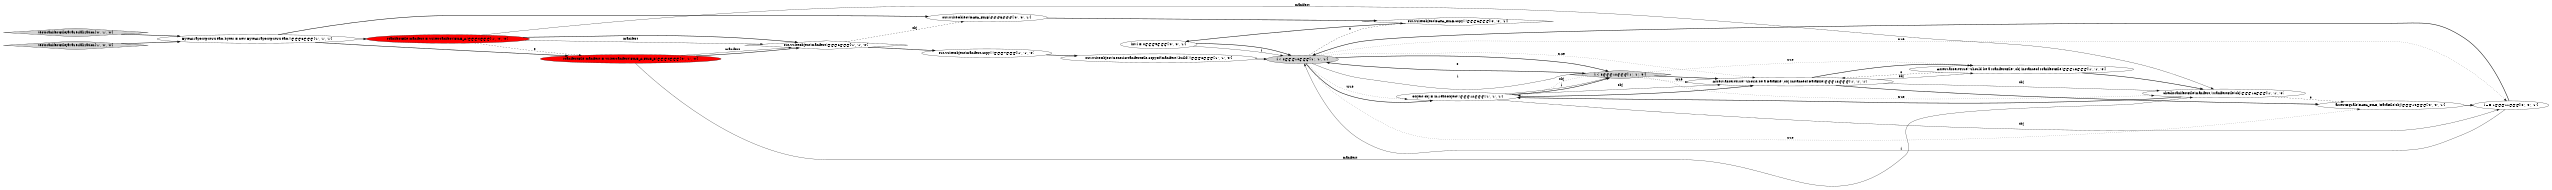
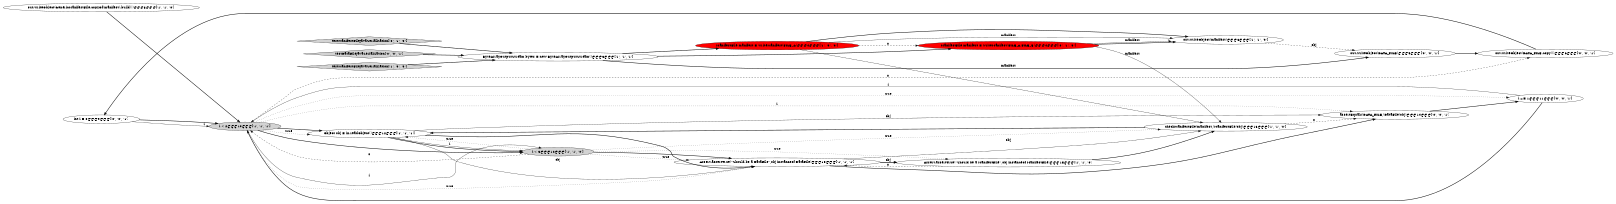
node "out.writeObject(DATA_FILE.copy())@@@6@@@['0', '0', '1']": shape diamond -> ellipse
node "out.writeObject(manifest)@@@6@@@['1', '1', '0']": shape diamond -> ellipse
node "out.writeObject(manifest.copy())@@@7@@@['1', '1', '0']": removed
node "testDataFileJavaSerialization['0', '0', '1']": added
edge "i < 3@@@12@@@['1', '1', '0']" -> "i < 2@@@10@@@['1', '1', '1']": style bold -> dashed
node "i < 3@@@12@@@['1', '1', '0']": shape diamond -> ellipse
edge "i < 3@@@12@@@['1', '1', '0']" -> "Object obj = in.readObject()@@@12@@@['1', '1', '1']": label "obj" -> "true"
edge "Object obj = in.readObject()@@@12@@@['1', '1', '1']" -> "i += 1@@@11@@@['0', '0', '1']": now "Object obj = in.readObject()@@@12@@@['1', '1', '1']" -> "assertEquals(DATA_FILE,(DataFile)obj)@@@14@@@['0', '0', '1']"
edge "i < 2@@@10@@@['1', '1', '1']" -> "assertEquals(DATA_FILE,(DataFile)obj)@@@14@@@['0', '0', '1']": label "true" -> "i"
